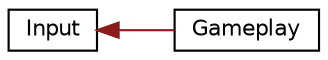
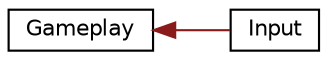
edge "Gameplay" -> "Input": reversed
